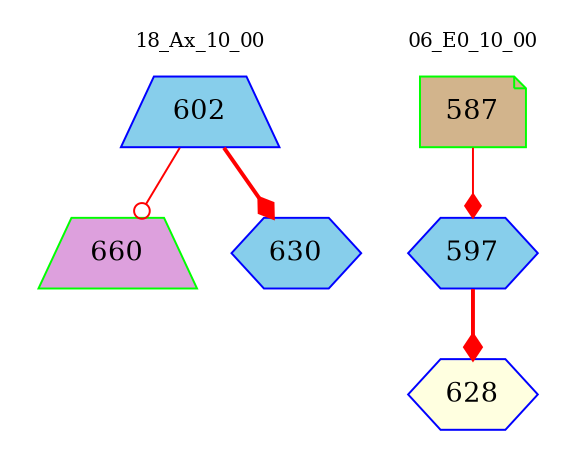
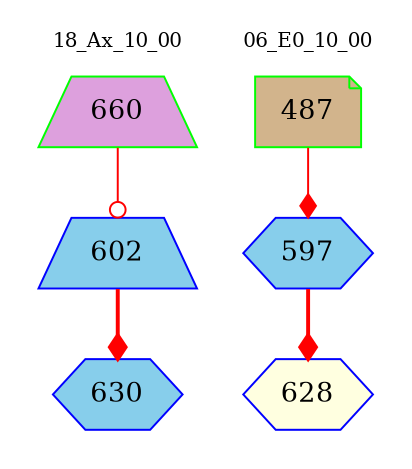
node "587": label "587" -> "487"
edge "602" -> "660": reversed
